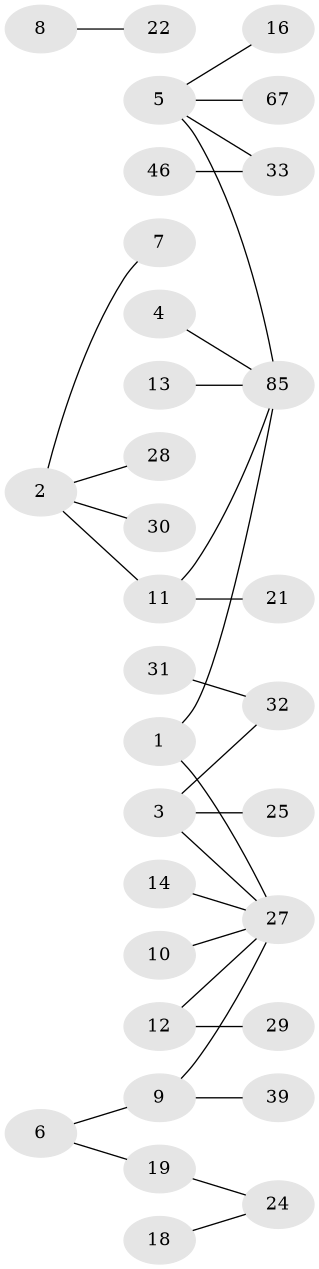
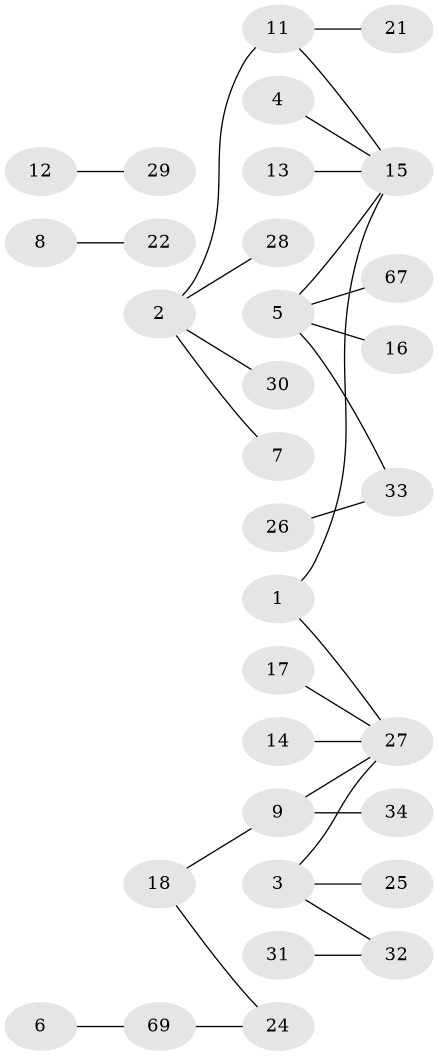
node "46": label "46" -> "26"
node "85": label "85" -> "15"
node "10": label "10" -> "17"
edge "27" -- "12": removed
node "39": label "39" -> "34"
edge "9" -- "6": now "9" -- "18"
node "19": label "19" -> "69"
